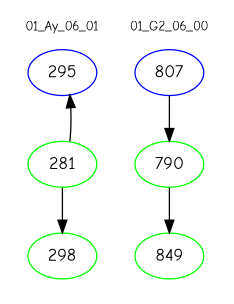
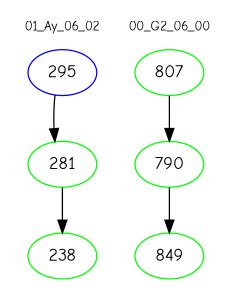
cluster "01_Ay_06_01": label "01_Ay_06_01" -> "01_Ay_06_02"
cluster "01_G2_06_00": label "01_G2_06_00" -> "00_G2_06_00"
node "807": color blue -> green
edge "281" -> "295": reversed
node "298": label "298" -> "238"
